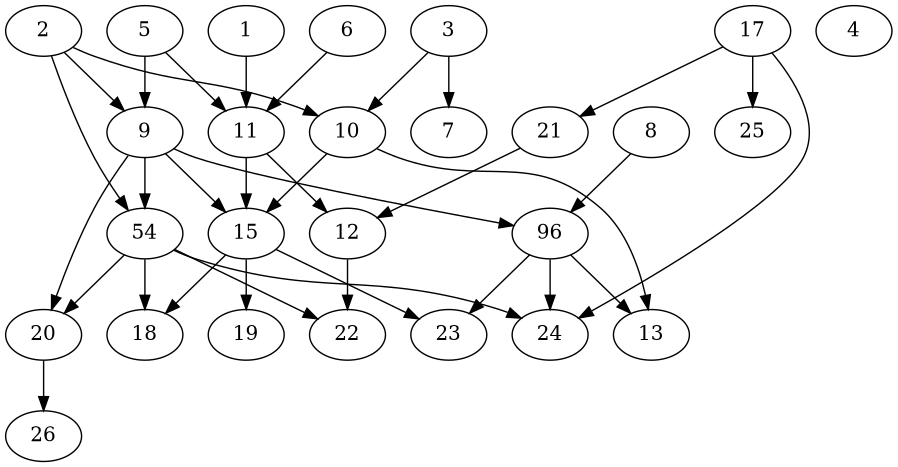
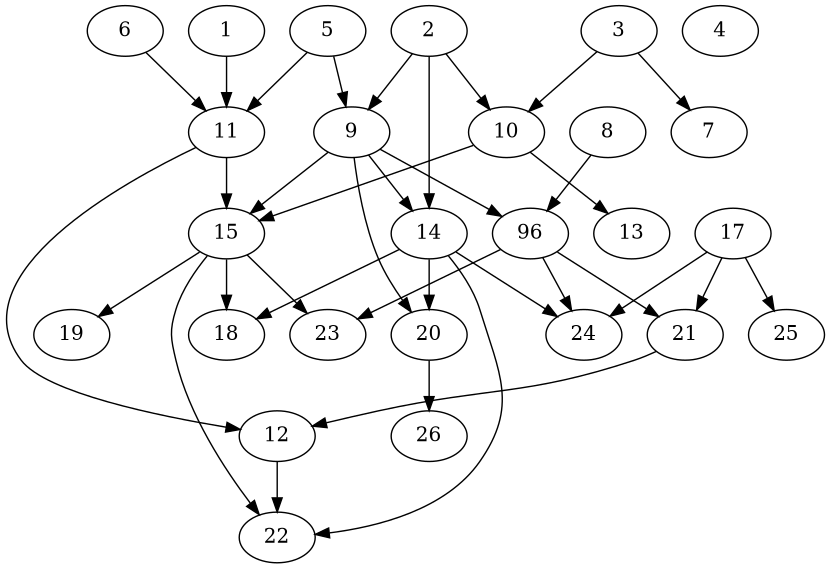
node "54": label "54" -> "14"
edge "96" -> "13": now "96" -> "21"
edge "15" -> "22": added
